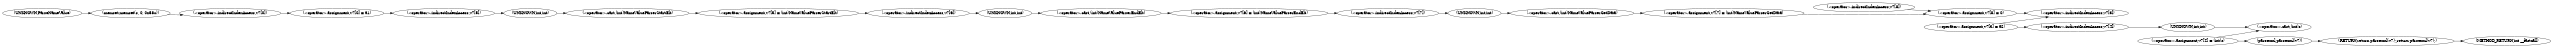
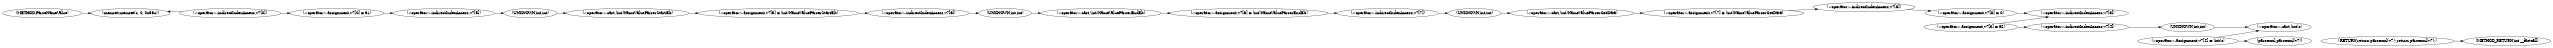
node "(UNKNOWN,ParseNameValue)": label "(UNKNOWN,ParseNameValue)" -> "(METHOD,ParseNameValue)"
edge "(<operator>.assignment,v7[7] = (int)NameValueParserGetData)" -> "(<operator>.assignment,v7[8] = 0)": now "(<operator>.assignment,v7[7] = (int)NameValueParserGetData)" -> "(<operator>.indirectIndexAccess,v7[8])"
edge "(memset,memset(s, 0, 0x58u))" -> "(<operator>.indirectIndexAccess,v7[0])": reversed
edge "(parsexml,parsexml(v7))" -> "(RETURN,return parsexml(v7);,return parsexml(v7);)": removed
